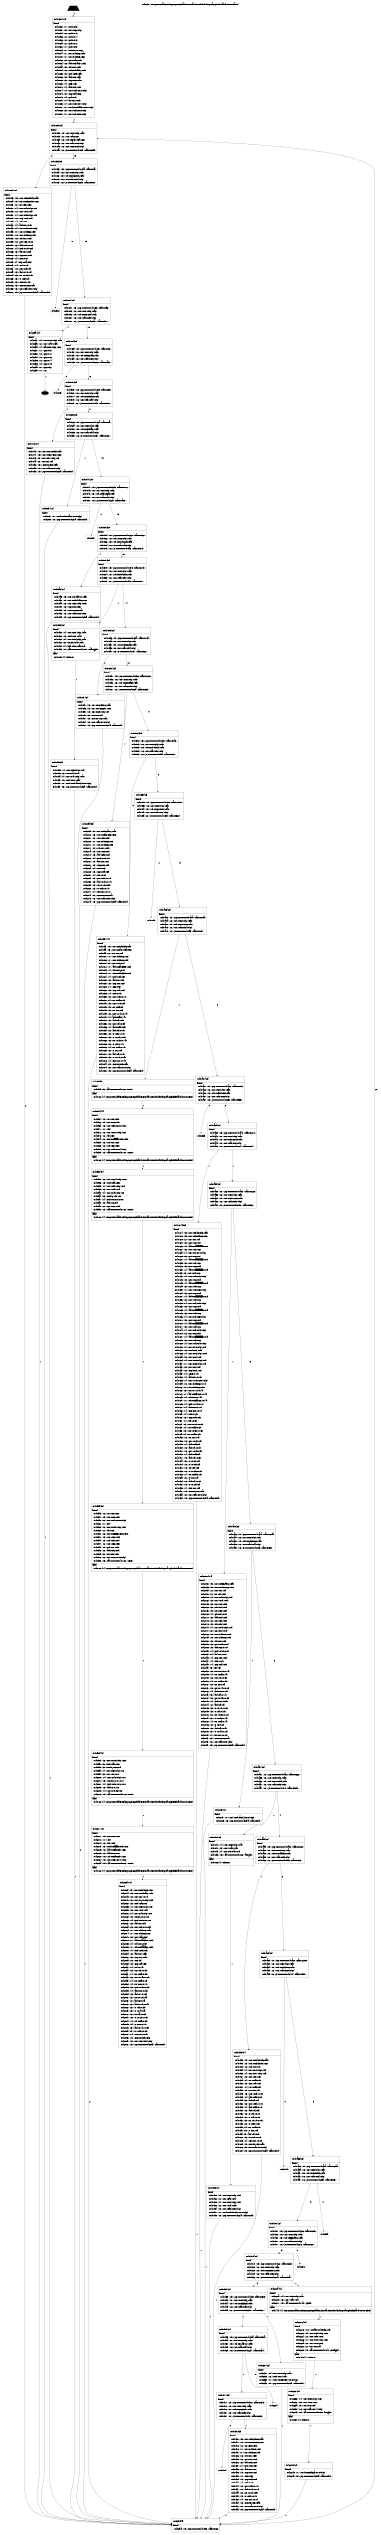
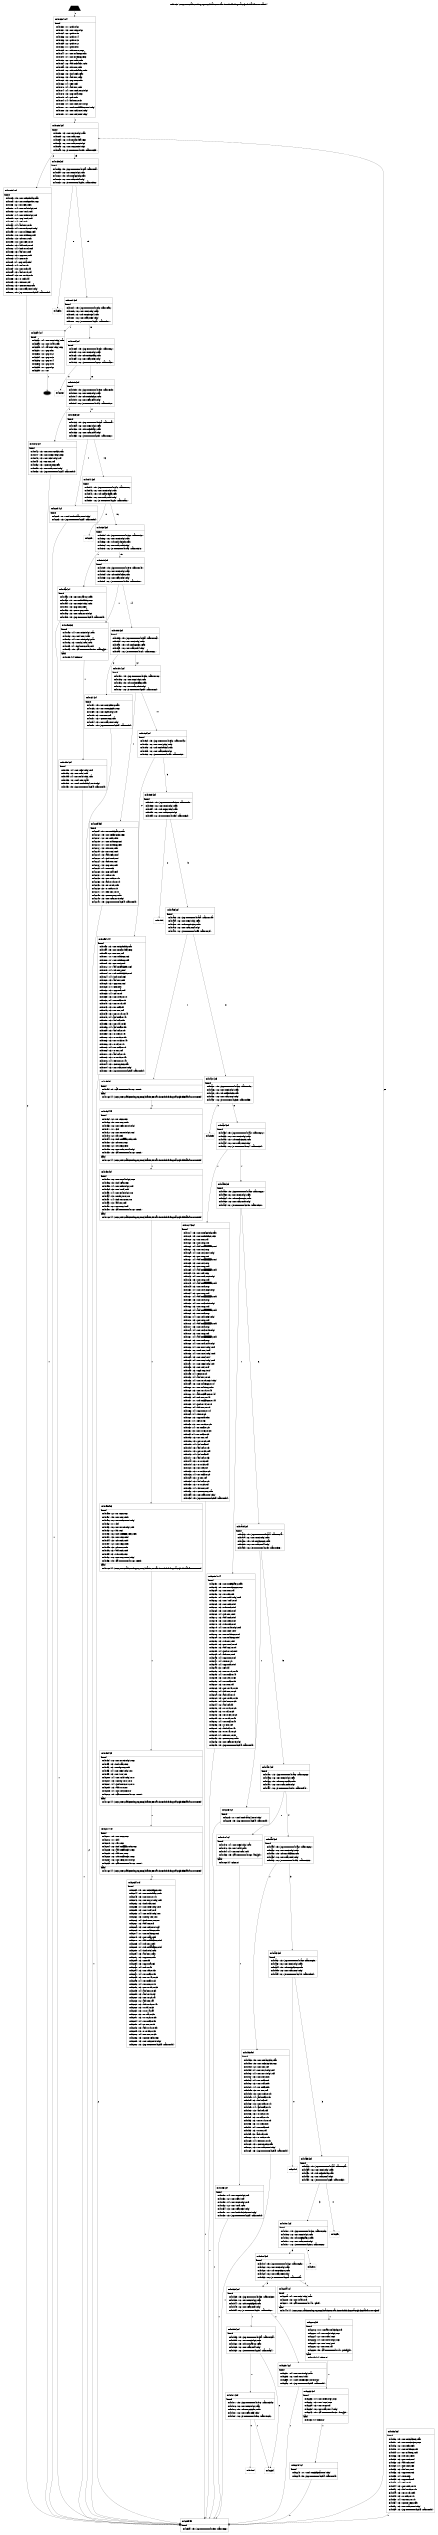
edge "0x401b71 [28]" -> "0x401f0c [83]": now "0x401b71 [28]" -> "0x402254"
